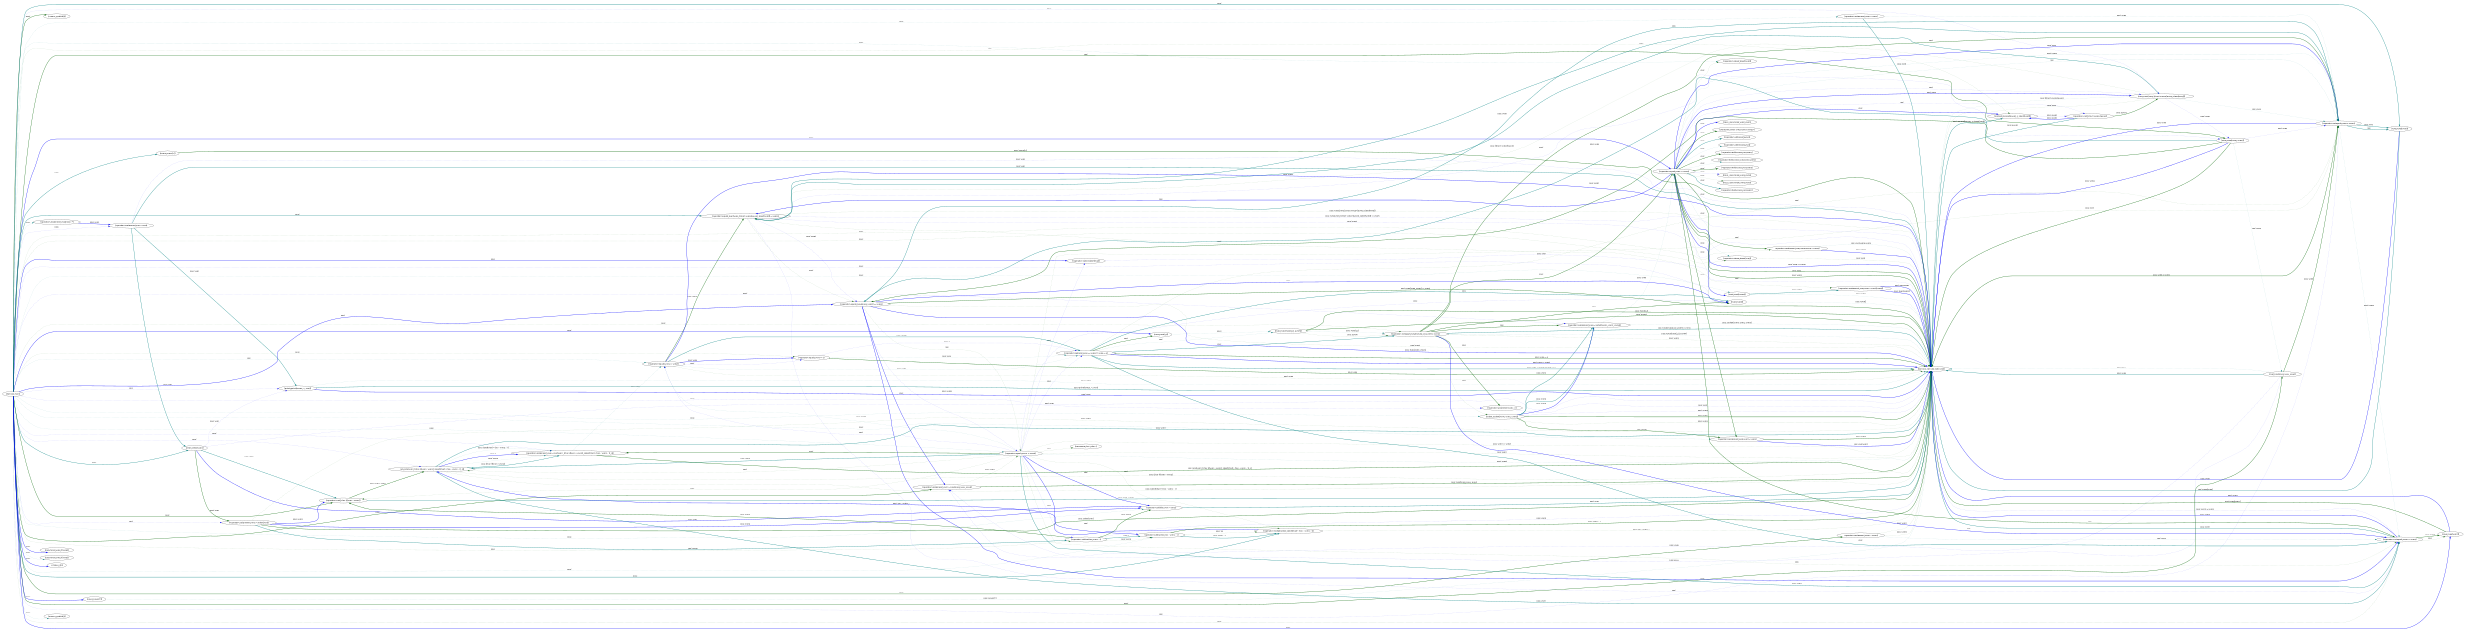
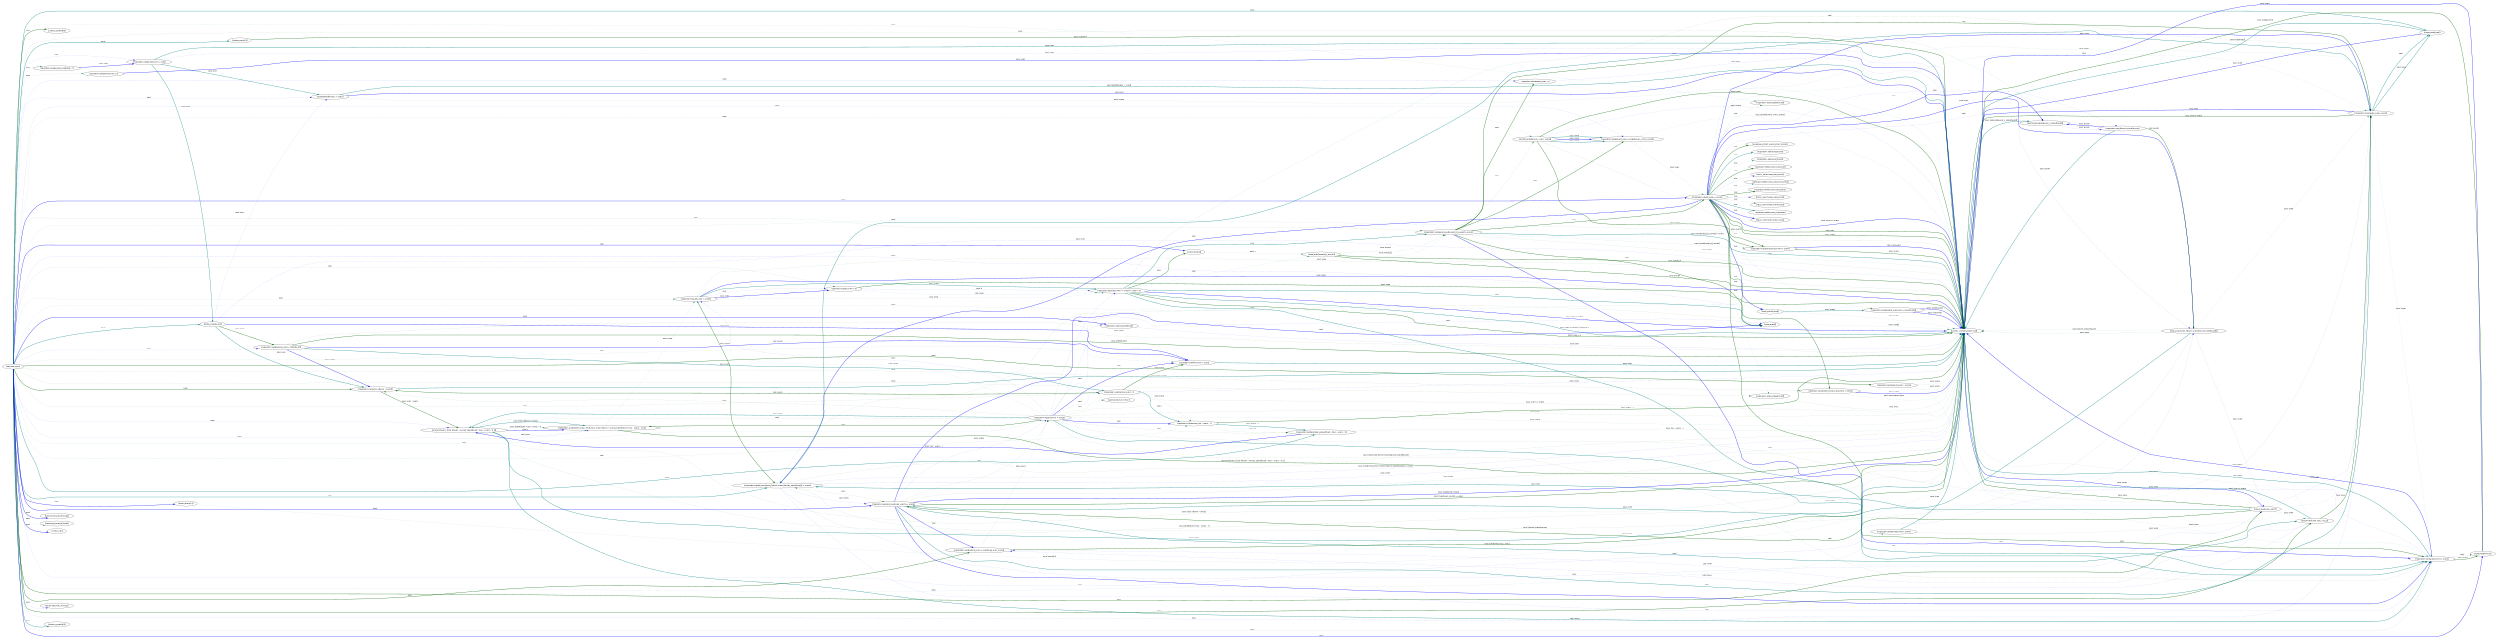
node "(<operator>.assignment,VAR5 = 0)": added
node "(FIELD_IDENTIFIER,VAR17,VAR17)": added
node "(METHOD_RETURN,static void)": label "(METHOD_RETURN,static void)" -> "(LITERAL_RETURN,static void)"
edge "(METHOD,FUN1)" -> "(LITERAL,7,switch(7))": style dotted -> bold
edge "(<operator>.equals,FUN6(VAR9, VAR25) == VAR24)" -> "(FUN7,FUN7(VAR9, NULL, NULL))": added, label "CDG:"
node "(IDENTIFIER,VAR5,if (VAR5))": added
